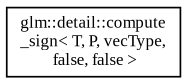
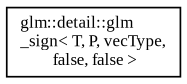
node "glm::detail::compute _sign< T, P, vecType, false, false >": label "glm::detail::compute _sign< T, P, vecType, false, false >" -> "glm::detail::glm _sign< T, P, vecType, false, false >"
